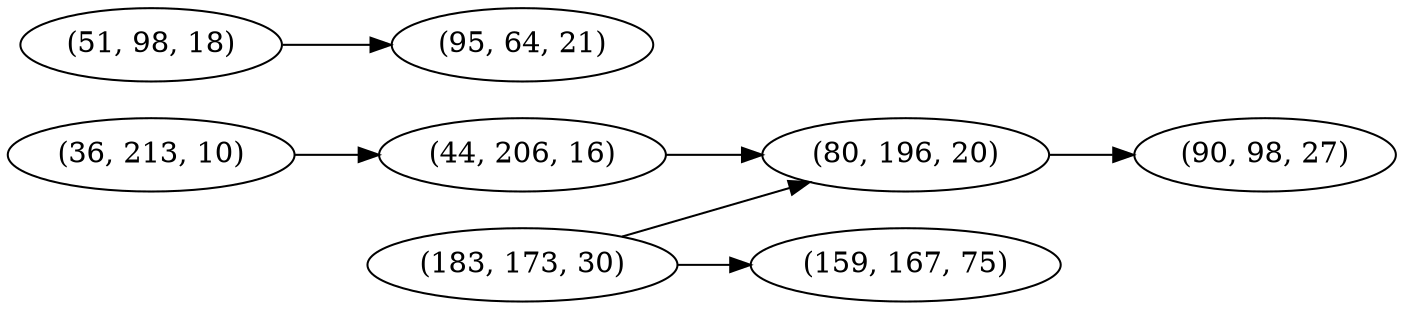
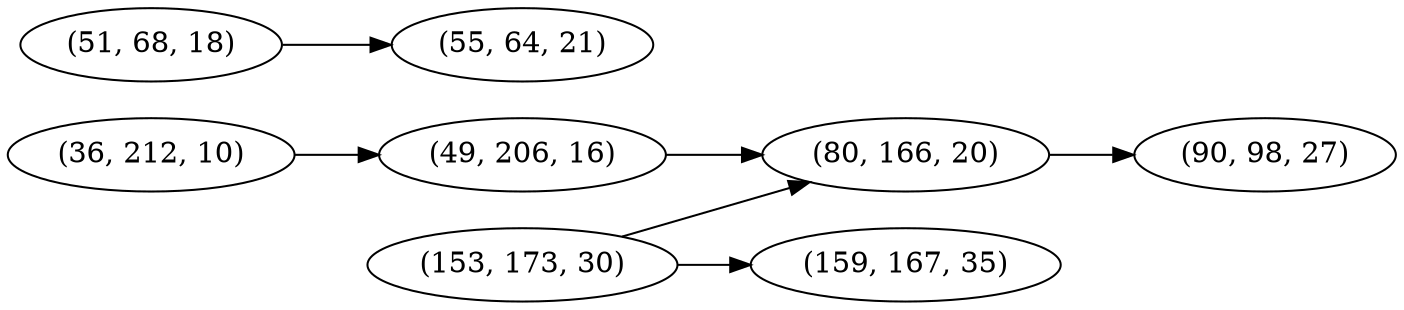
node "(51, 98, 18)": label "(51, 98, 18)" -> "(51, 68, 18)"
node "(95, 64, 21)": label "(95, 64, 21)" -> "(55, 64, 21)"
node "(36, 213, 10)": label "(36, 213, 10)" -> "(36, 212, 10)"
node "(44, 206, 16)": label "(44, 206, 16)" -> "(49, 206, 16)"
node "(80, 196, 20)": label "(80, 196, 20)" -> "(80, 166, 20)"
node "(183, 173, 30)": label "(183, 173, 30)" -> "(153, 173, 30)"
node "(159, 167, 75)": label "(159, 167, 75)" -> "(159, 167, 35)"
